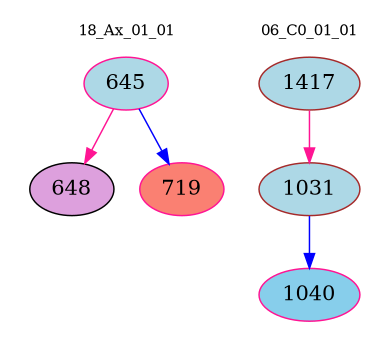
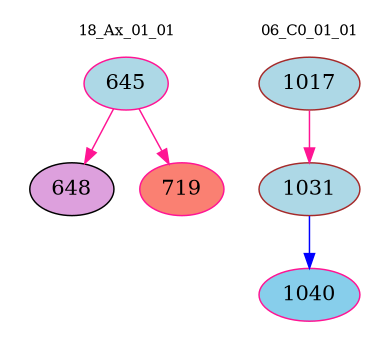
node "1417": label "1417" -> "1017"
edge "645" -> "719": color blue -> deeppink
